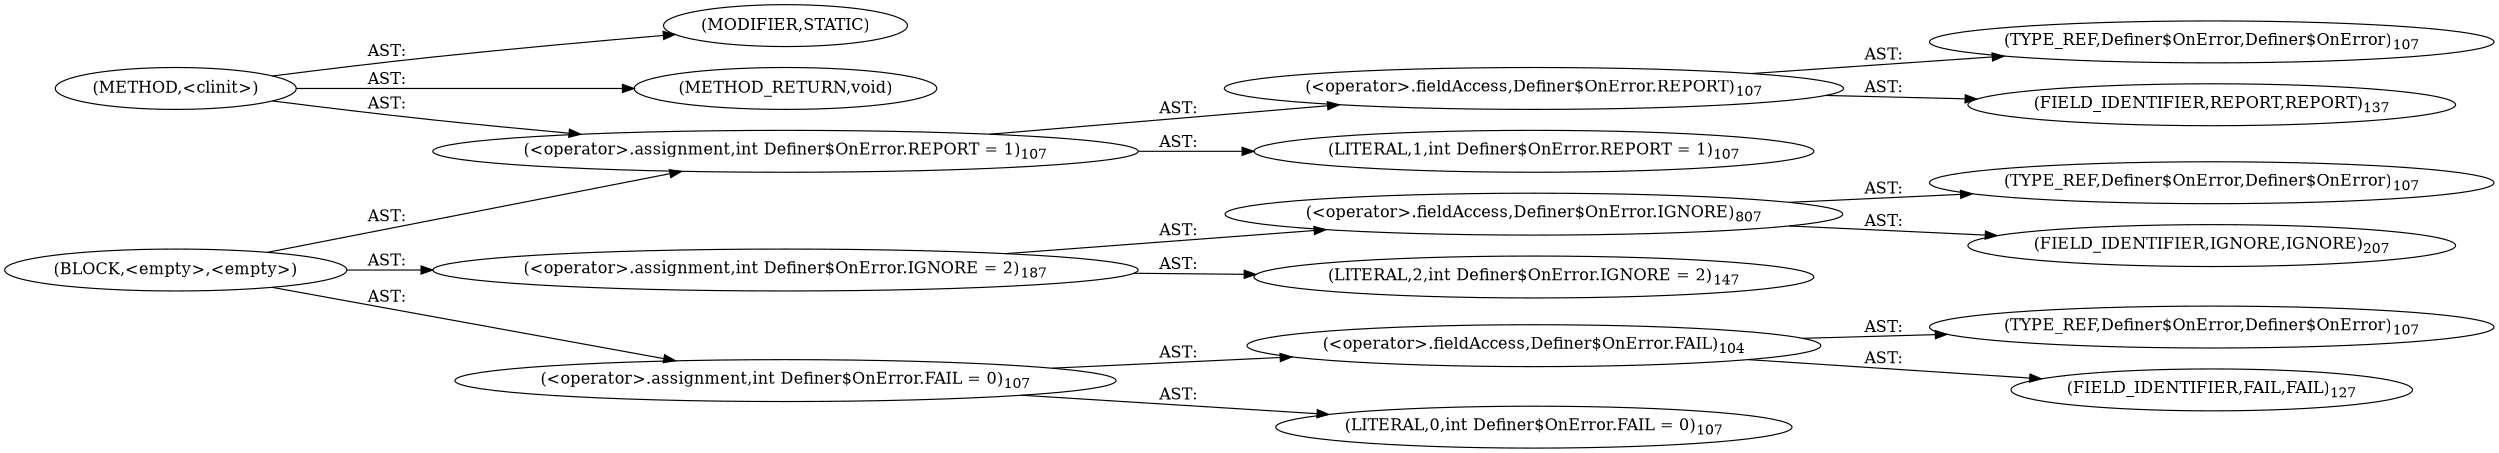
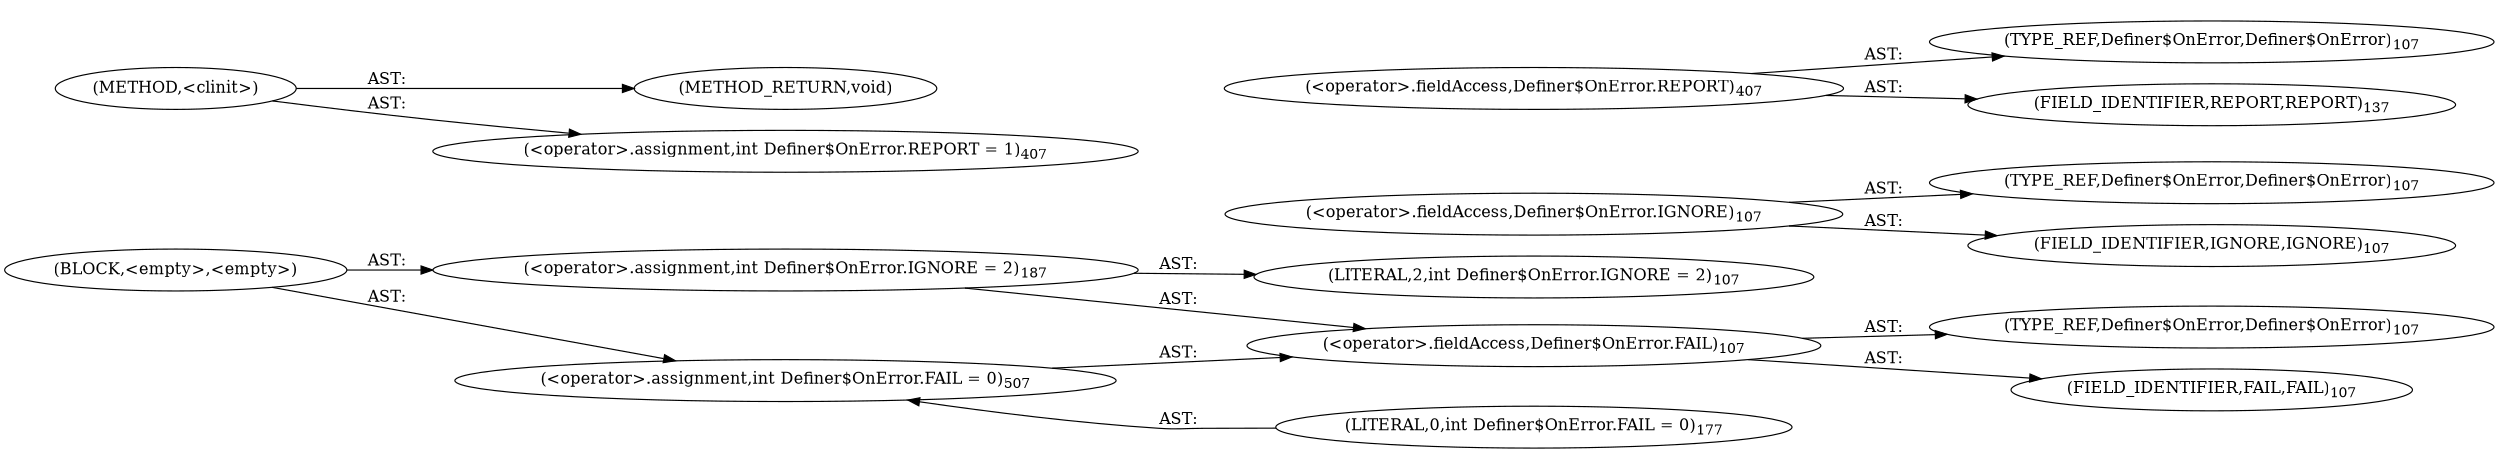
node "(MODIFIER,STATIC)": removed
node "(<operator>.fieldAccess,Definer$OnError.REPORT)": text "107" -> "407"
edge "(<operator>.assignment,int Definer$OnError.REPORT = 1)" -> "(<operator>.fieldAccess,Definer$OnError.REPORT)": removed, label "AST:"
node "(<operator>.assignment,int Definer$OnError.REPORT = 1)": text "107" -> "407"
node "(LITERAL,1,int Definer$OnError.REPORT = 1)": removed
node "(<operator>.fieldAccess,Definer$OnError.IGNORE)": text "807" -> "107"
edge "(BLOCK,<empty>,<empty>)" -> "(<operator>.assignment,int Definer$OnError.REPORT = 1)": removed, label "AST:"
edge "(<operator>.assignment,int Definer$OnError.IGNORE = 2)" -> "(<operator>.fieldAccess,Definer$OnError.IGNORE)": now "(<operator>.assignment,int Definer$OnError.IGNORE = 2)" -> "(<operator>.fieldAccess,Definer$OnError.FAIL)"
node "(FIELD_IDENTIFIER,IGNORE,IGNORE)": text "207" -> "107"
node "(LITERAL,2,int Definer$OnError.IGNORE = 2)": text "147" -> "107"
node "(<operator>.fieldAccess,Definer$OnError.FAIL)": text "104" -> "107"
node "(<operator>.assignment,int Definer$OnError.FAIL = 0)": text "107" -> "507"
node "(FIELD_IDENTIFIER,FAIL,FAIL)": text "127" -> "107"
edge "(<operator>.assignment,int Definer$OnError.FAIL = 0)" -> "(LITERAL,0,int Definer$OnError.FAIL = 0)": reversed
node "(LITERAL,0,int Definer$OnError.FAIL = 0)": text "107" -> "177"
